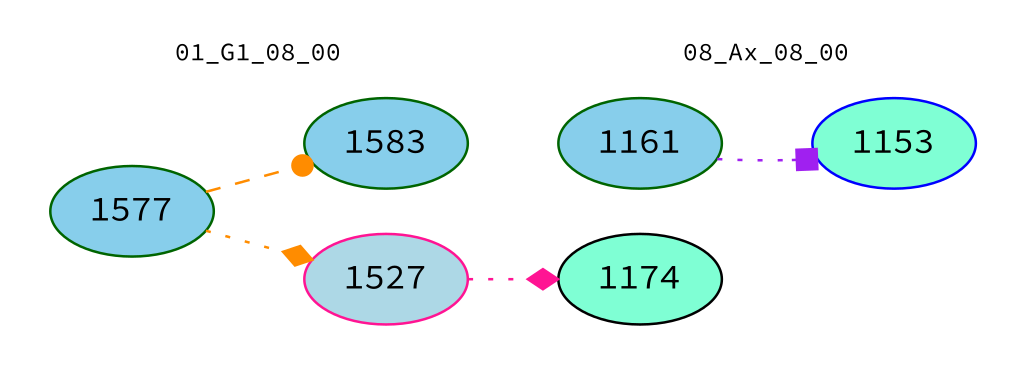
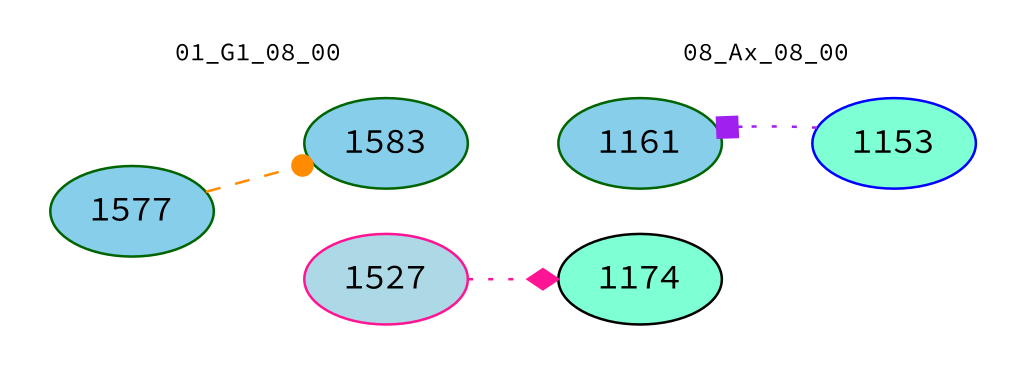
edge "1161" -> "1153": reversed
edge "1577" -> "1527": removed
